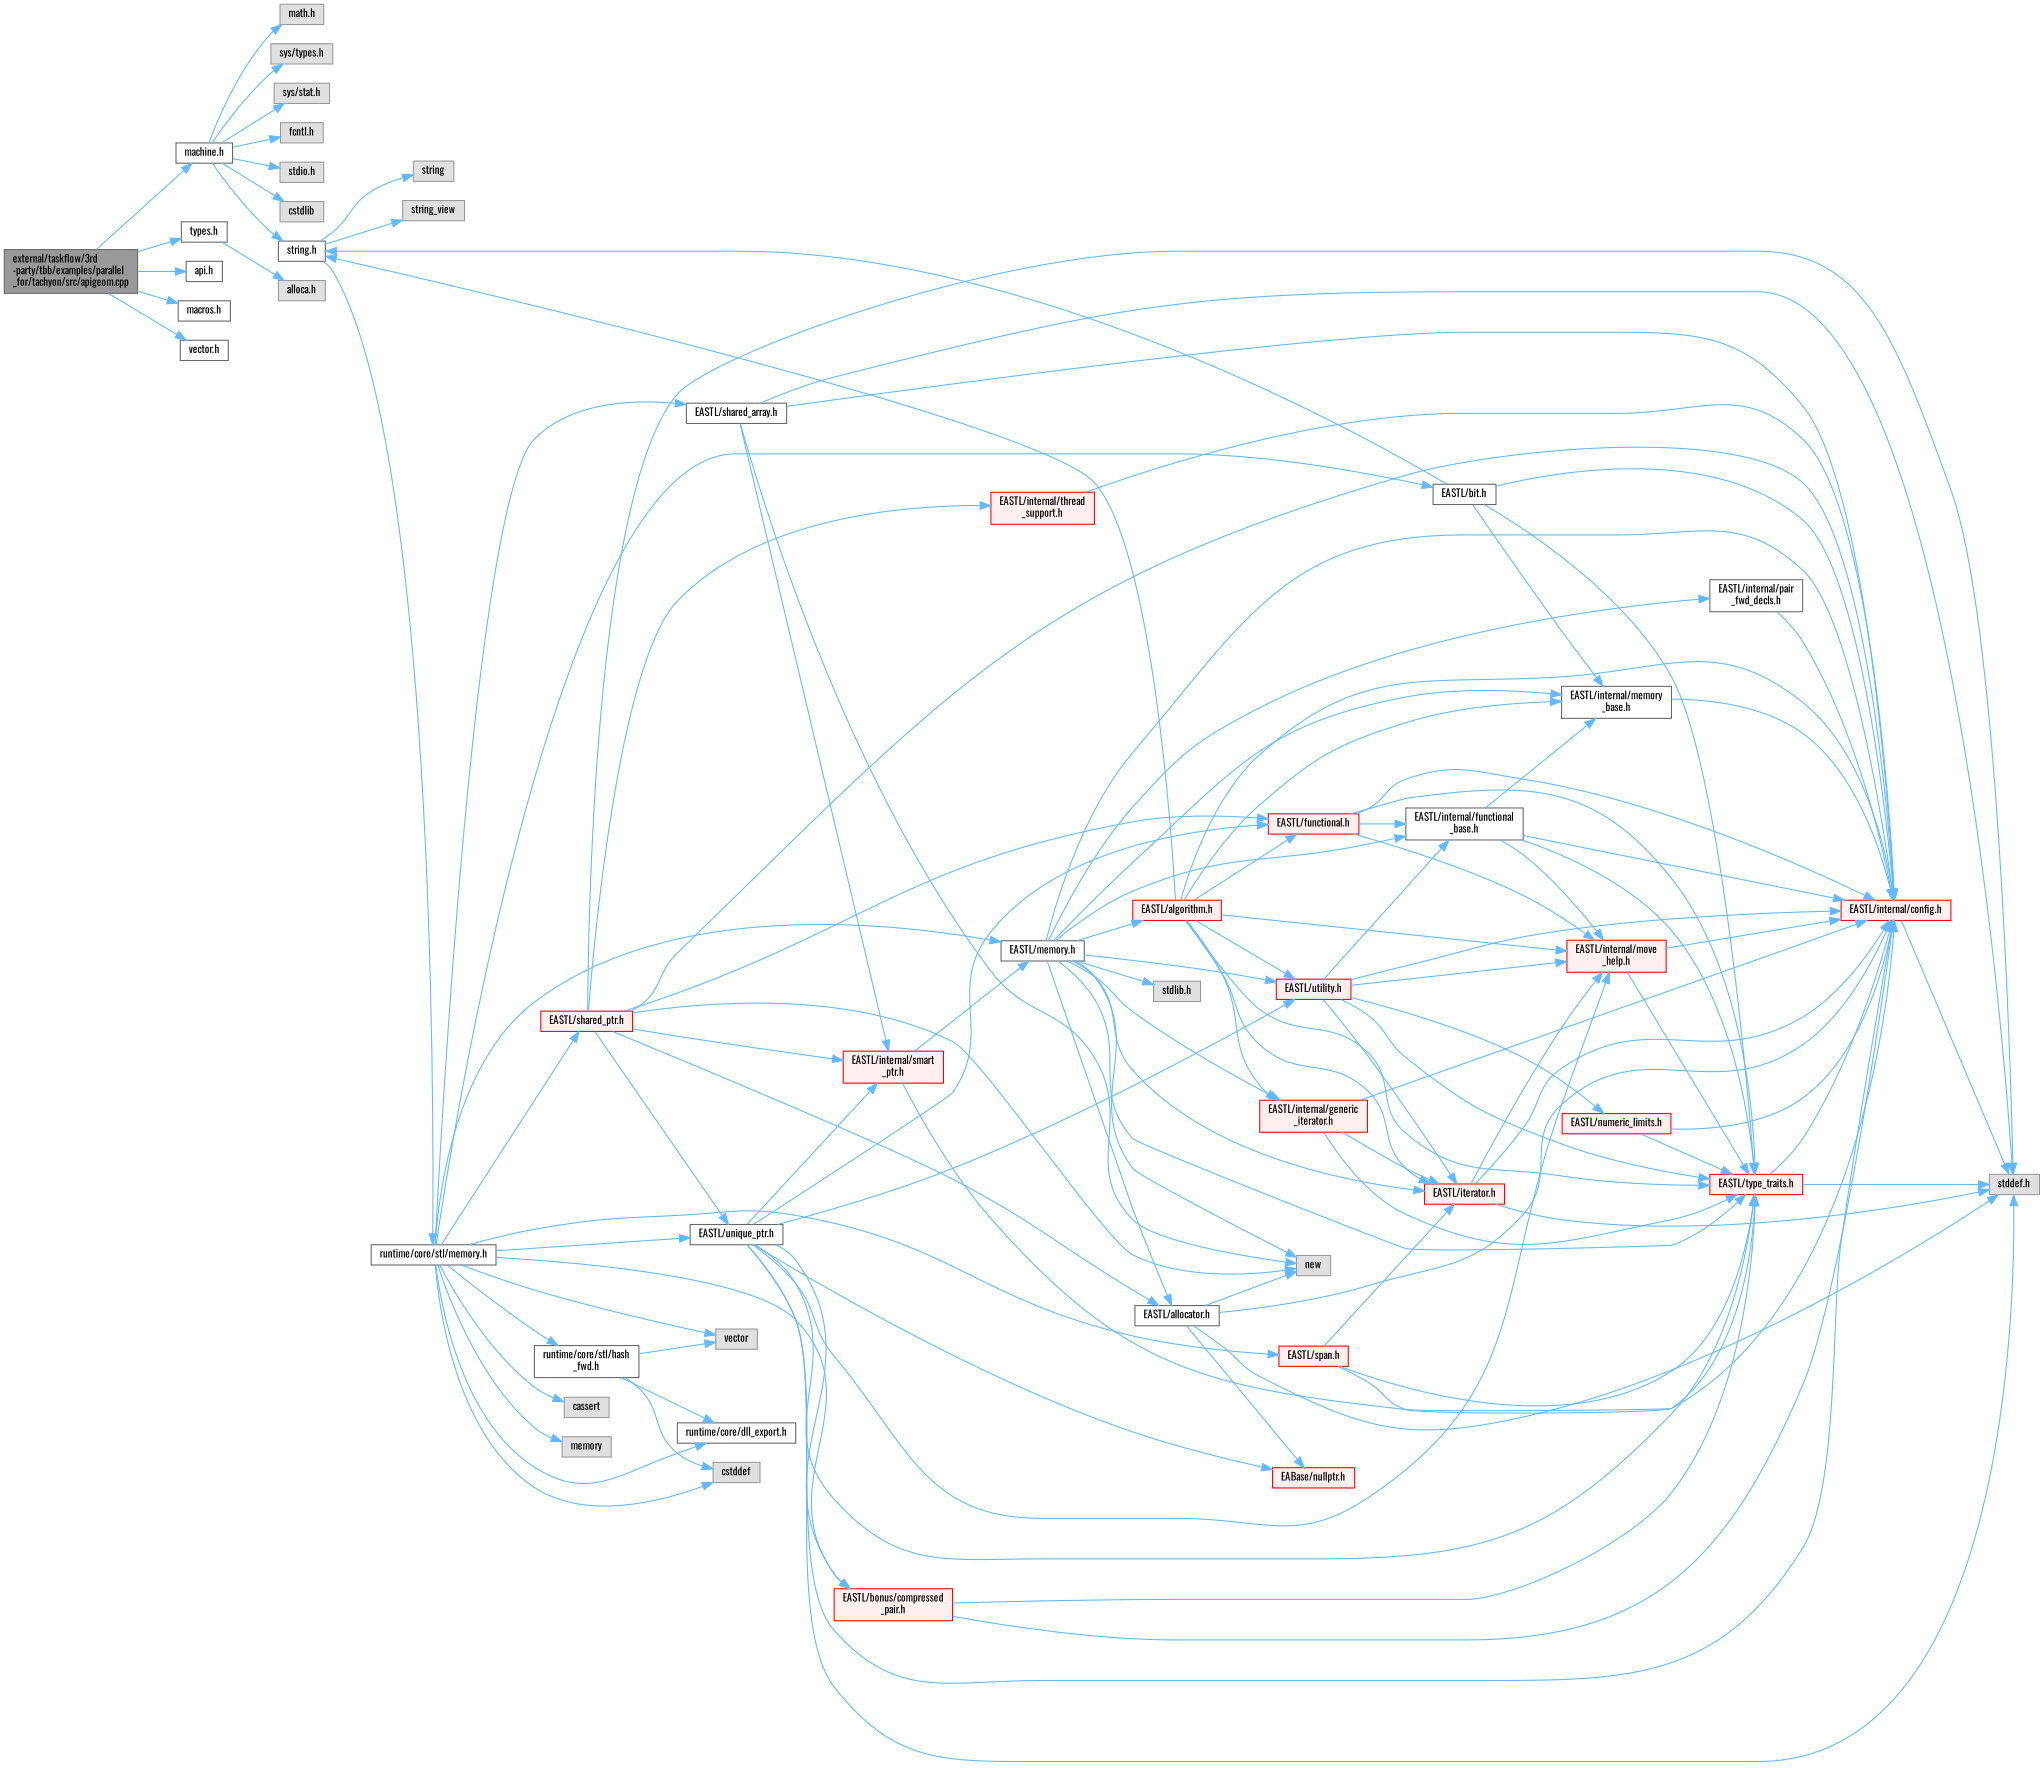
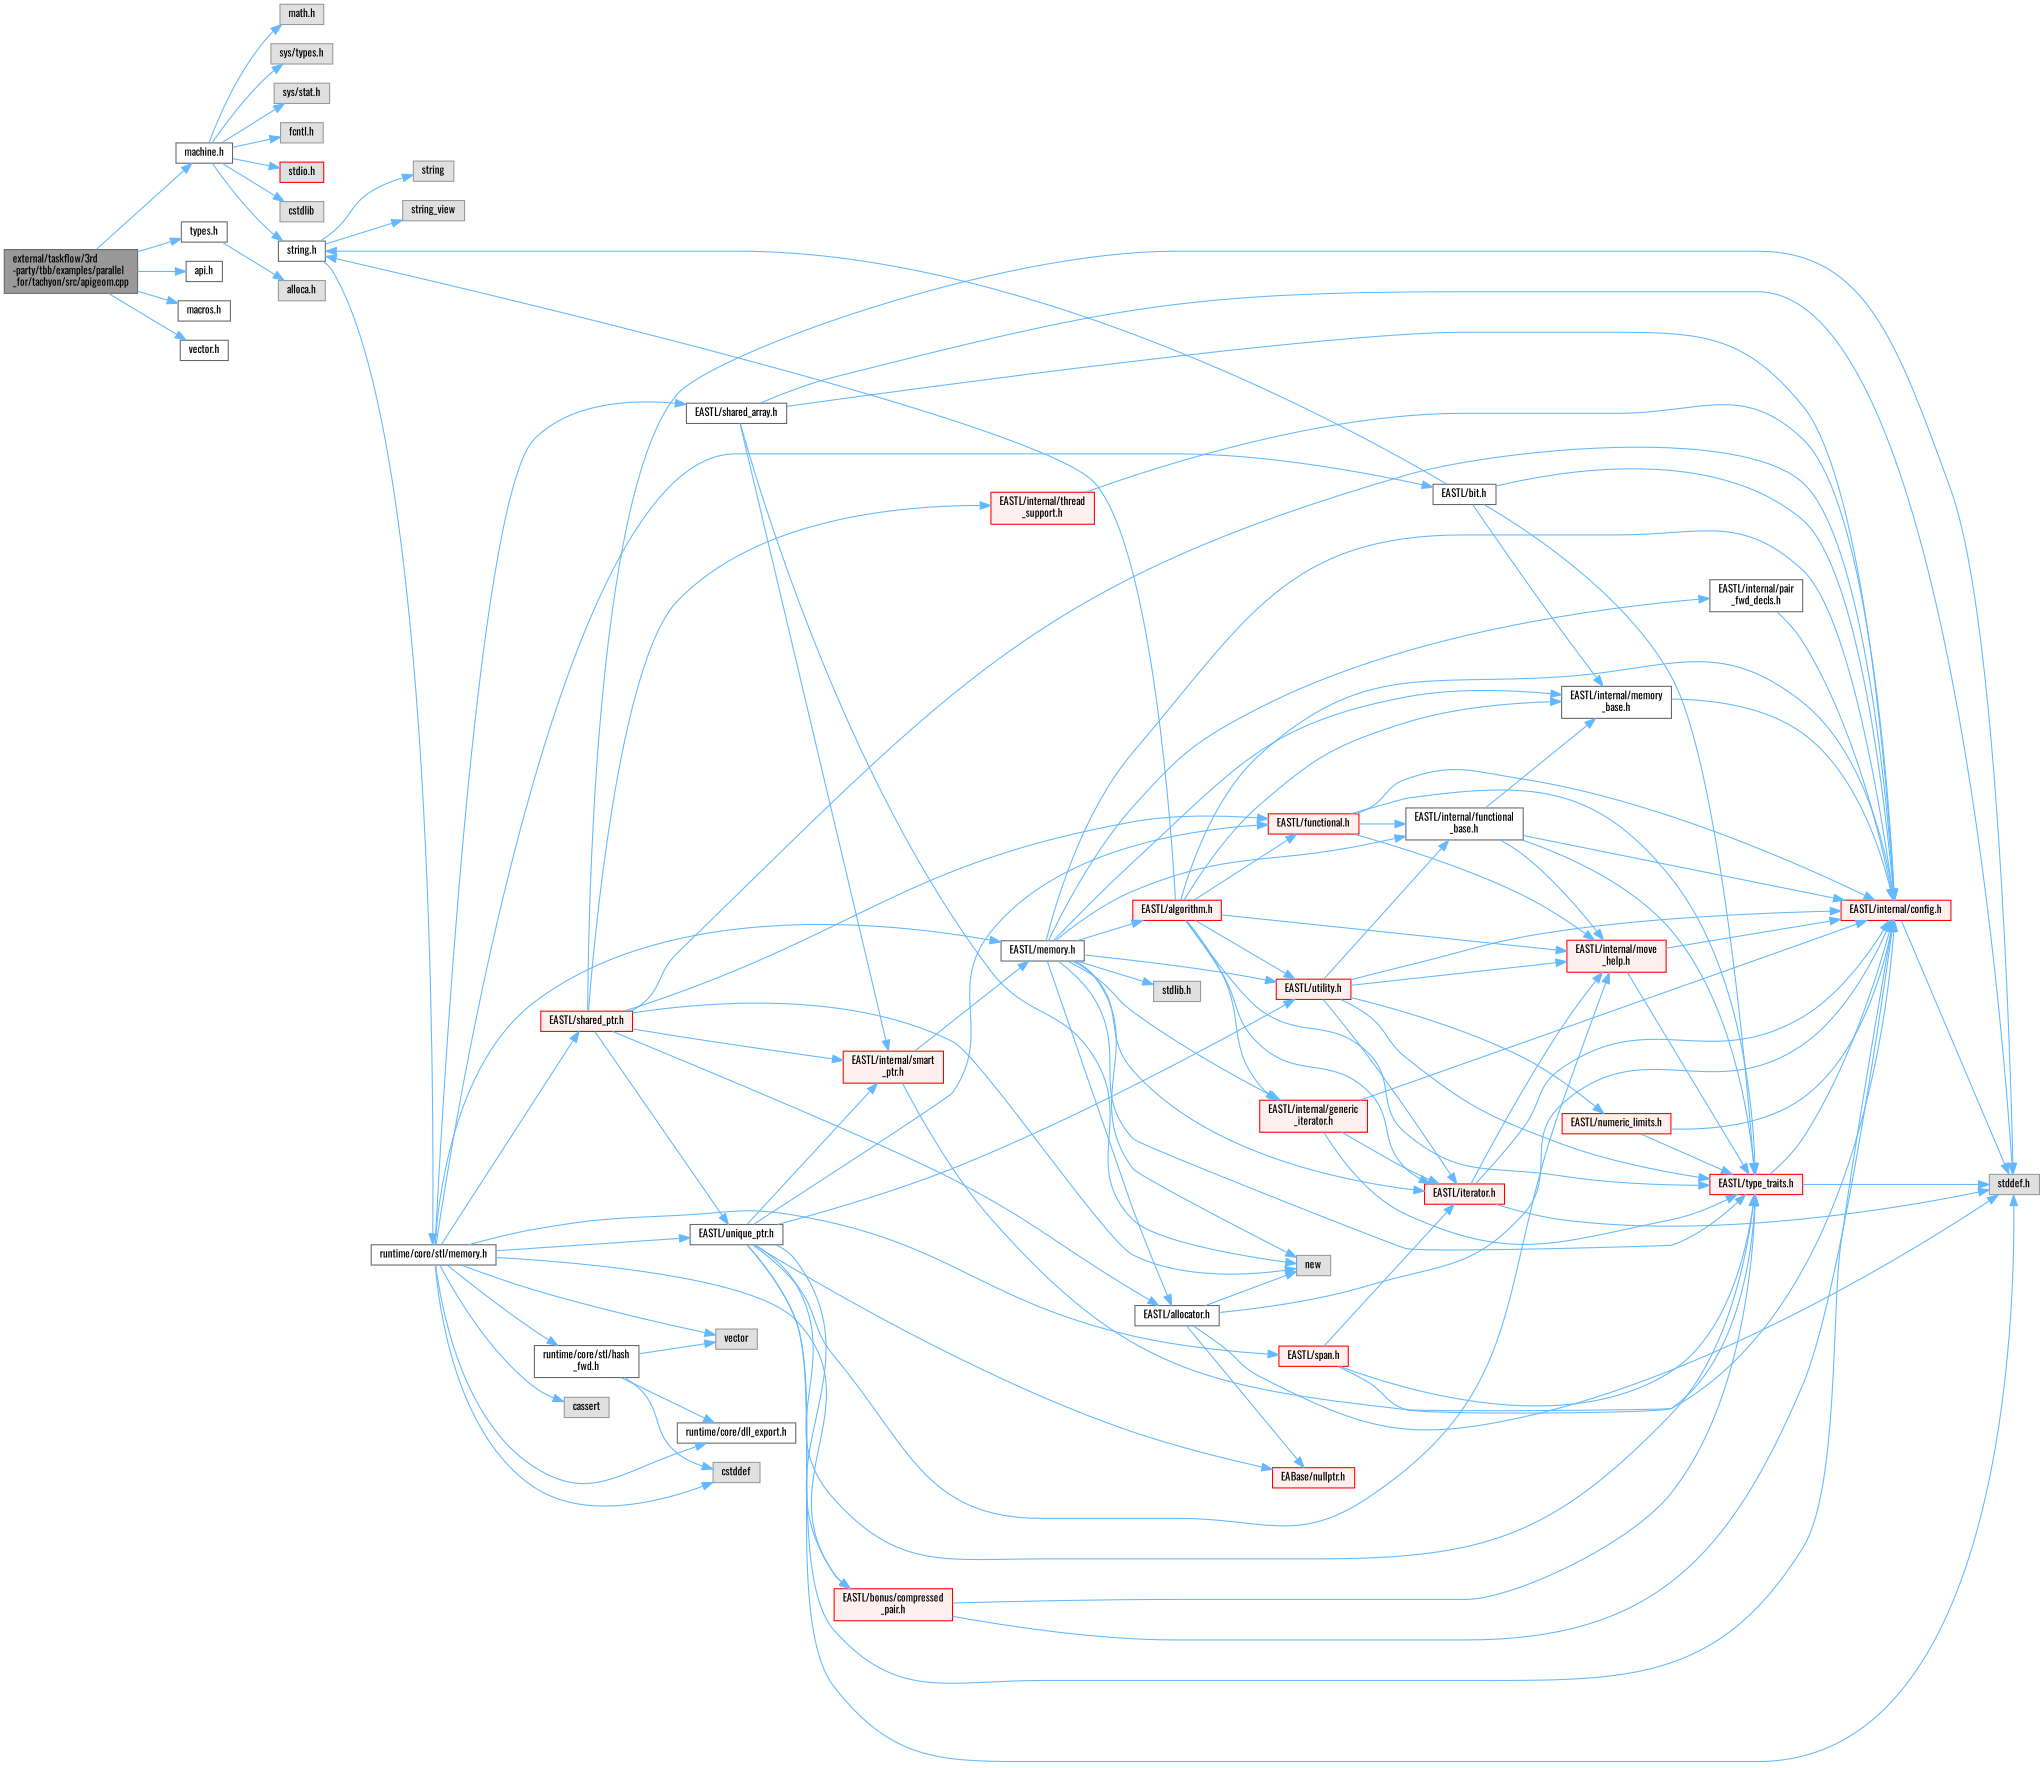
node "stdio.h": color grey60 -> red
node "memory": removed
